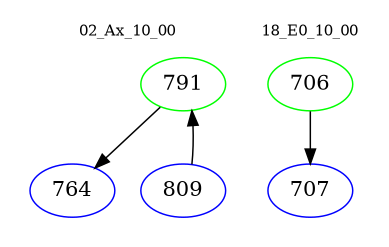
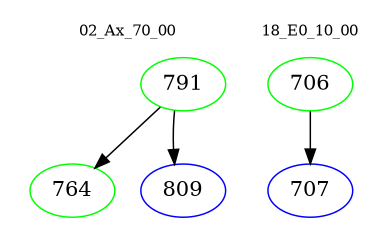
cluster "02_Ax_10_00": label "02_Ax_10_00" -> "02_Ax_70_00"
edge "809" -> "791": reversed
node "764": color blue -> green
